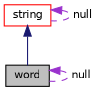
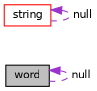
edge "word" -> "string": removed
